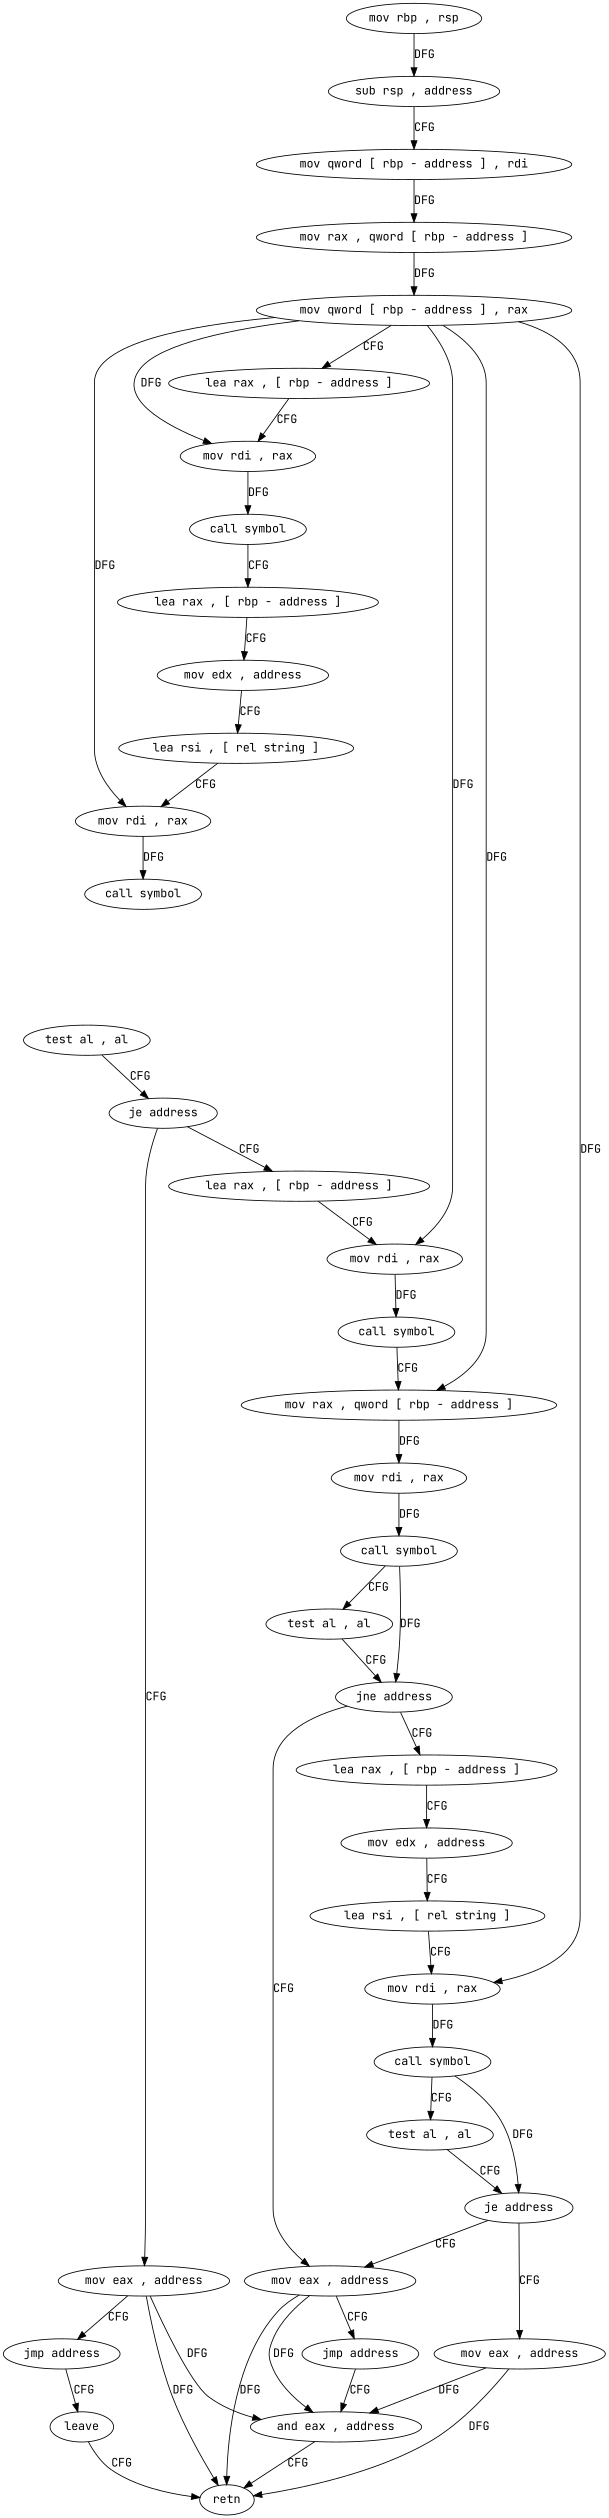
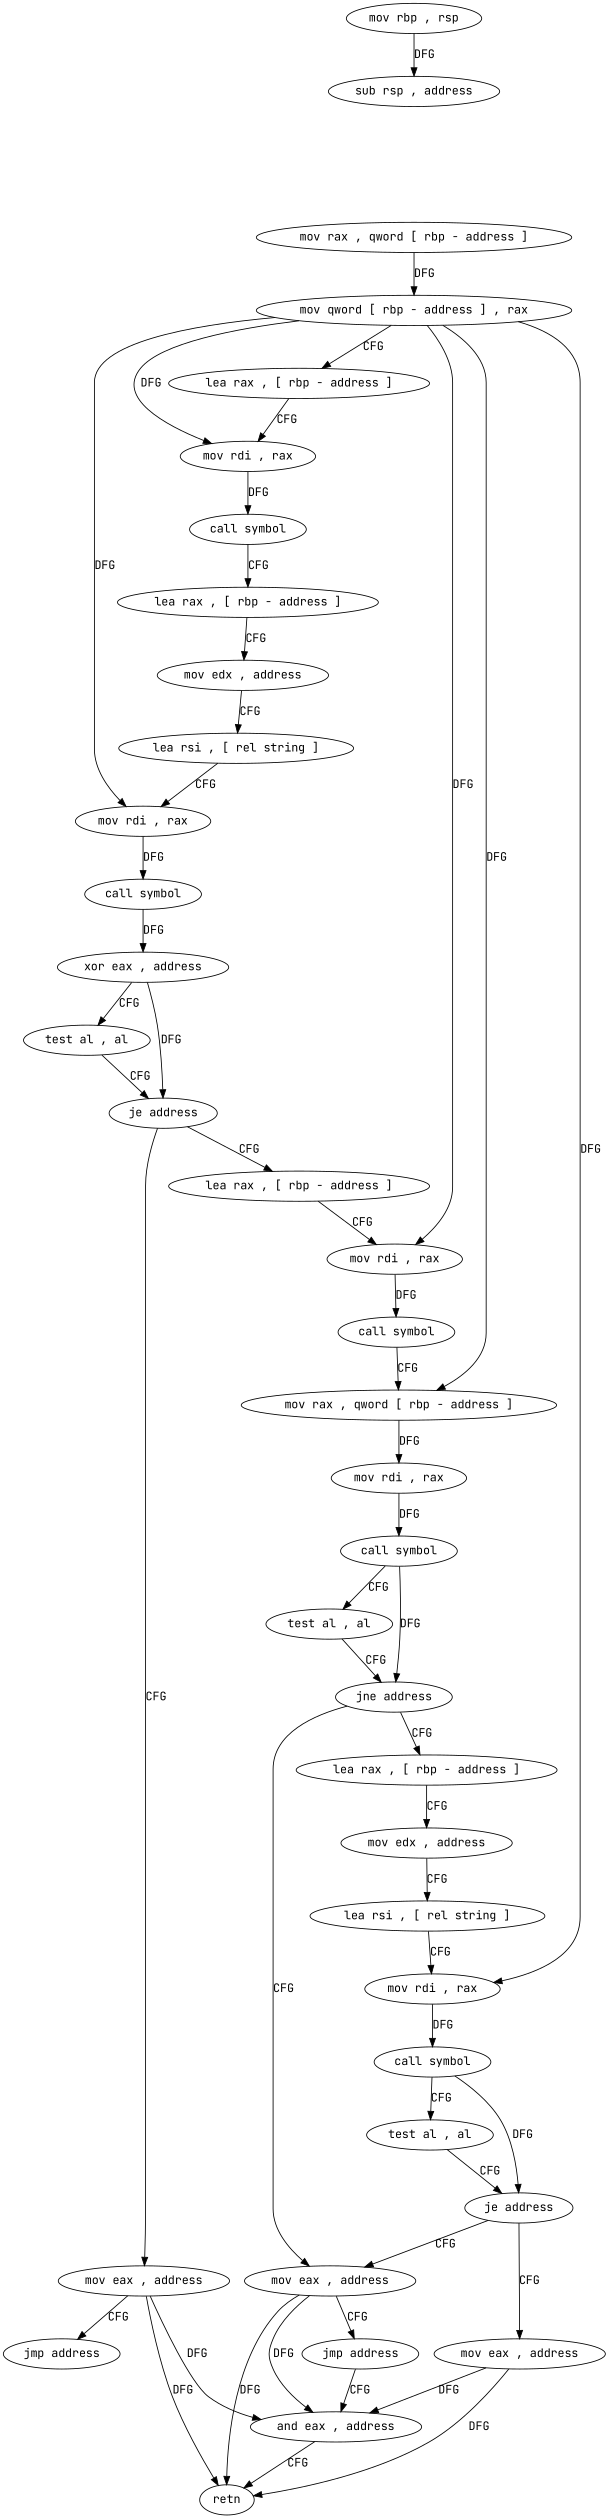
node "mov qword [ rbp - address ] , rdi": removed
node "xor eax , address": added
node "leave": removed
